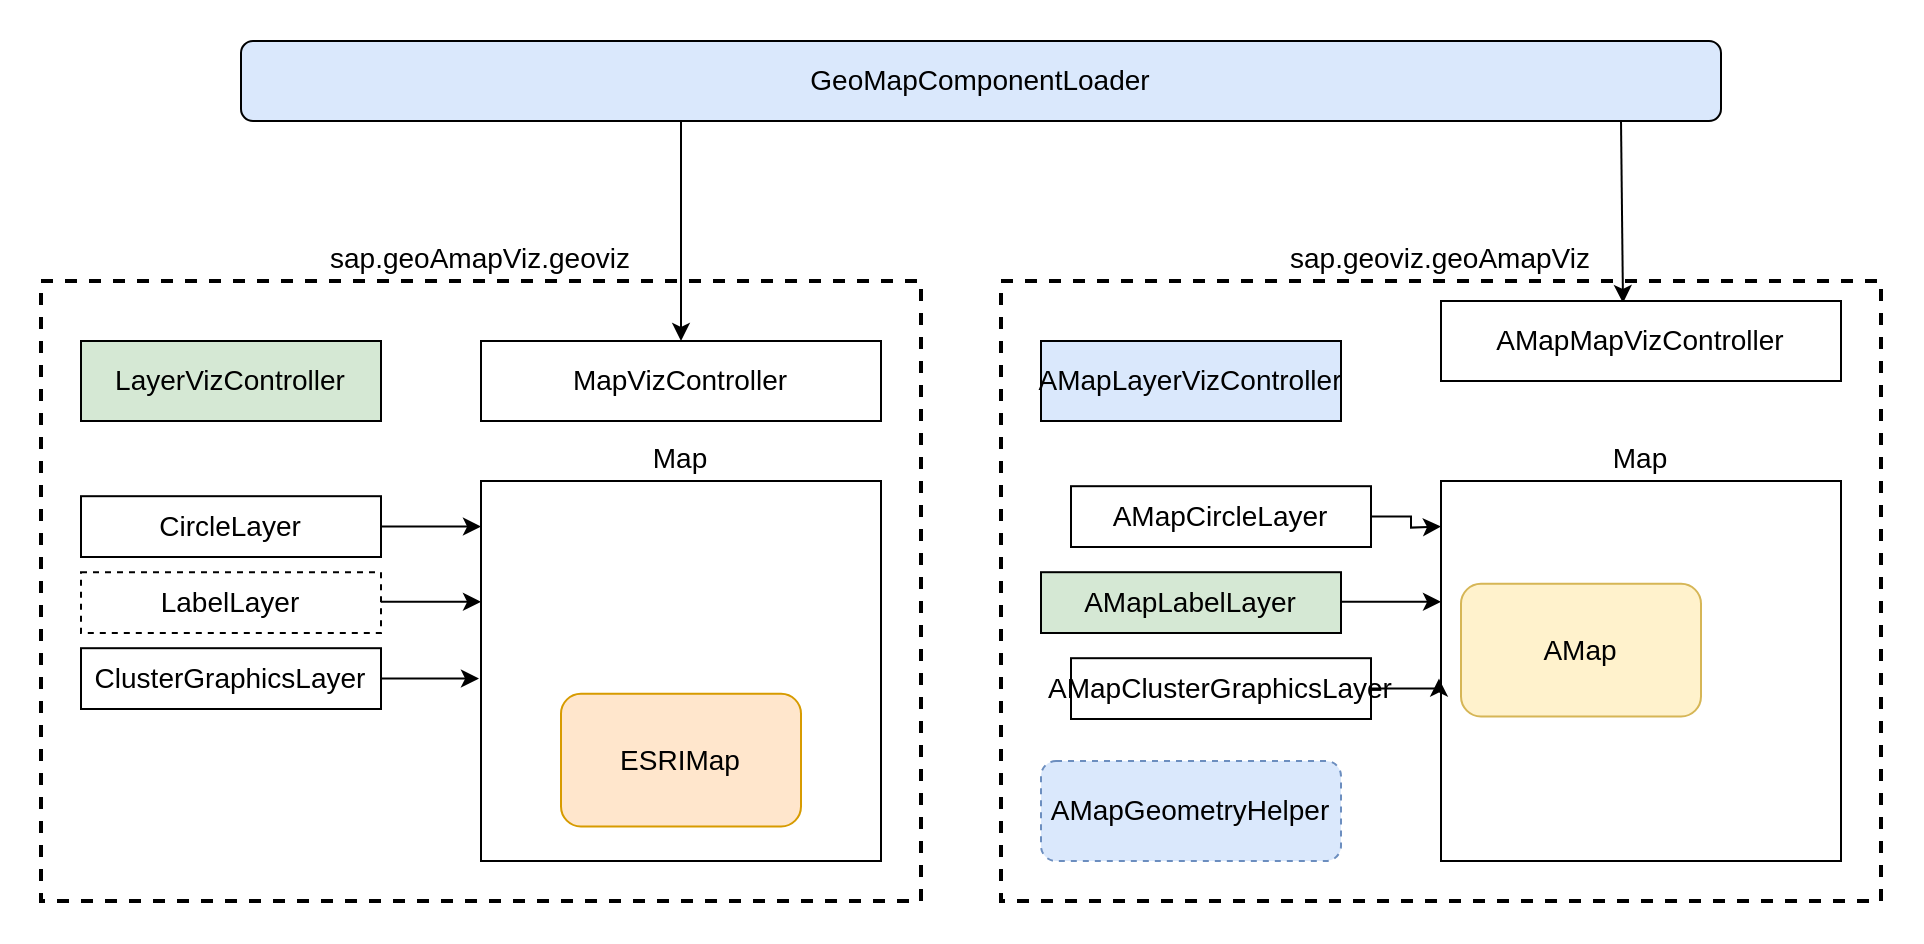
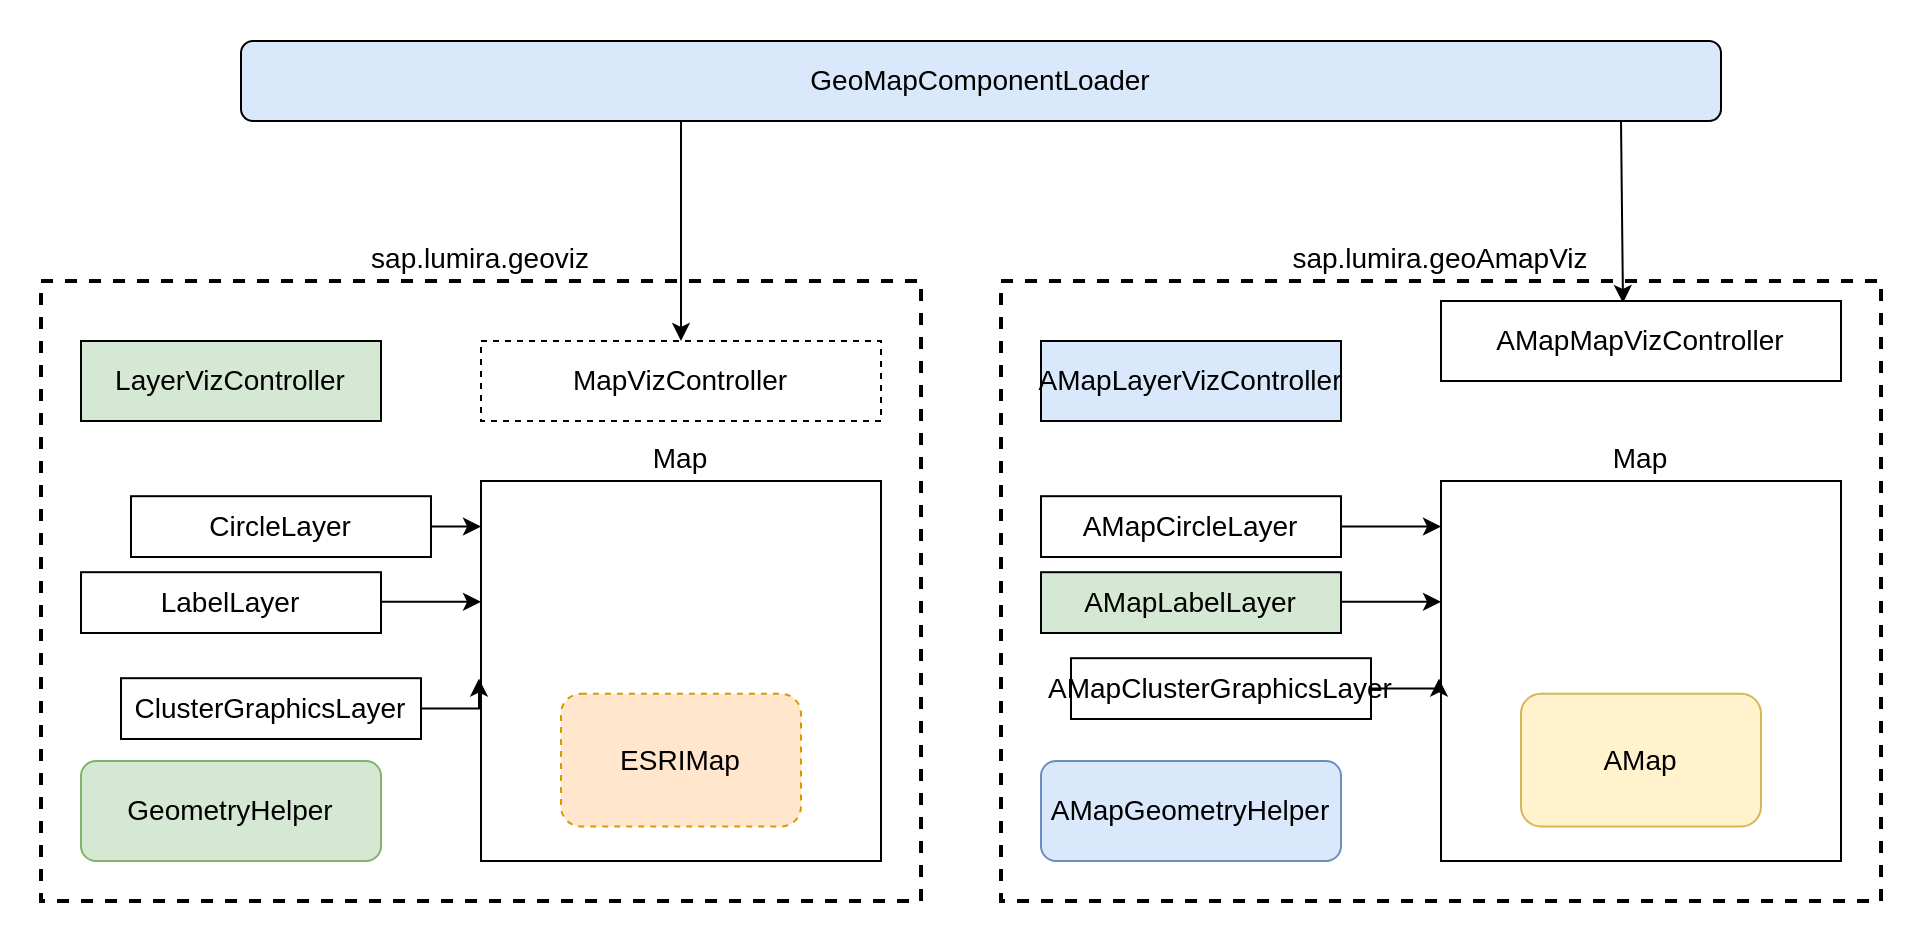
node "sap.geoAmapViz.geoviz": label "sap.geoAmapViz.geoviz" -> "sap.lumira.geoviz"
node "sap.geoviz.geoAmapViz": label "sap.geoviz.geoAmapViz" -> "sap.lumira.geoAmapViz"
node "MapVizController": style solid -> dashed
node "AMapCircleLayer": moved (1221, 517) -> (1191, 527)
node "CircleLayer": moved (231, 527) -> (281, 527)
node "LabelLayer": style dashed -> solid
node "AMap": moved (1581, 650) -> (1641, 760)
node "ClusterGraphicsLayer": moved (231, 679) -> (271, 709)
node "ESRIMap": style solid -> dashed
node "GeometryHelper": added
node "AMapGeometryHelper": style dashed -> solid
